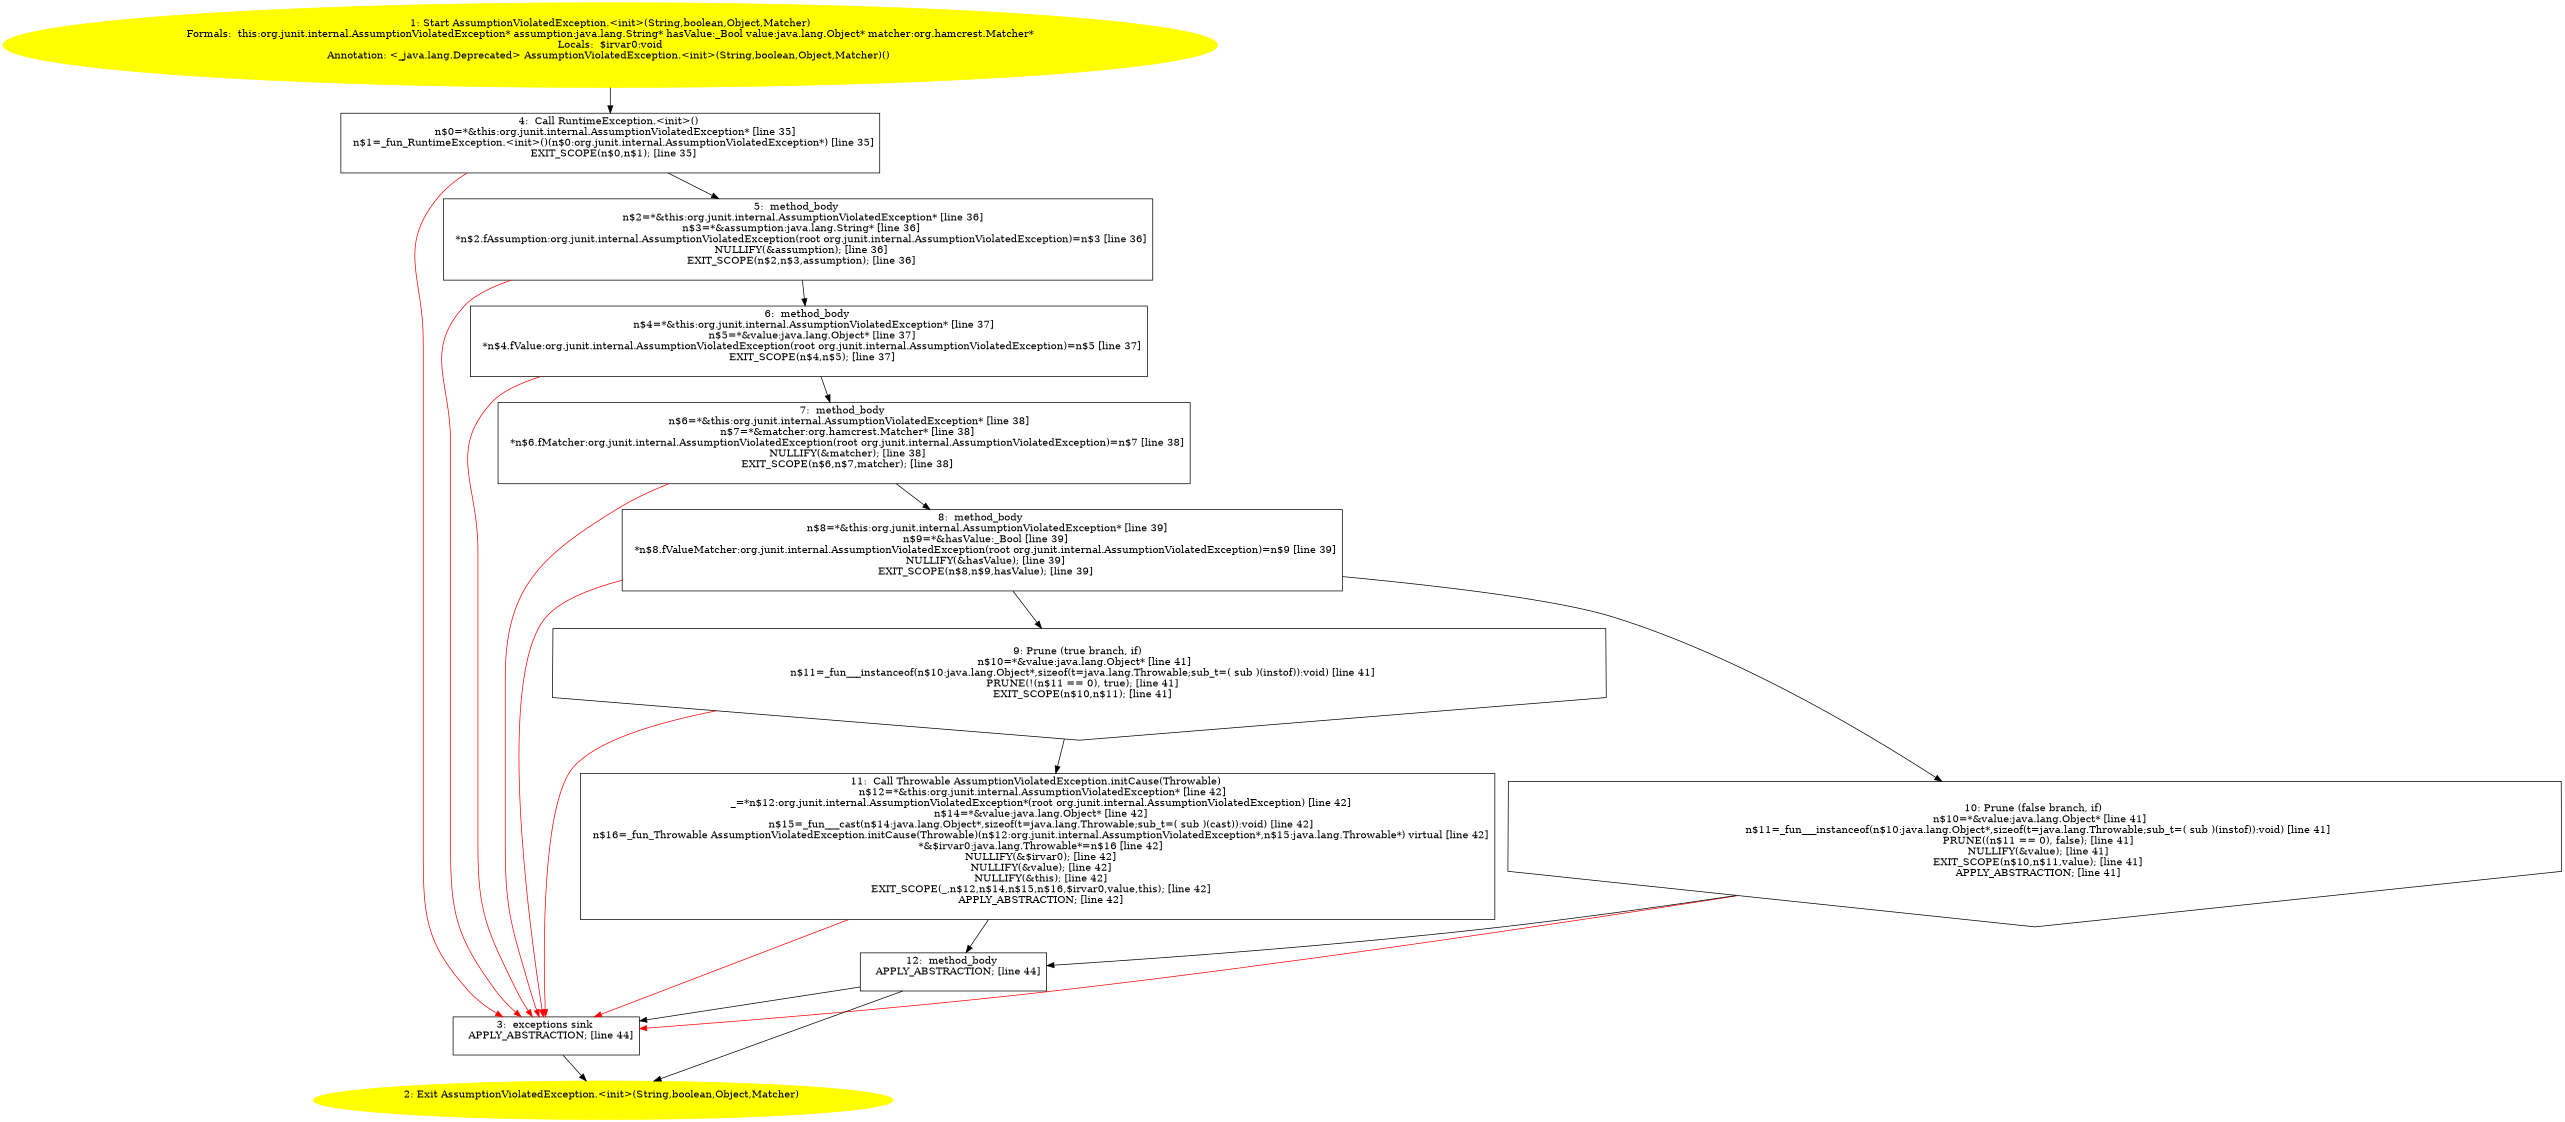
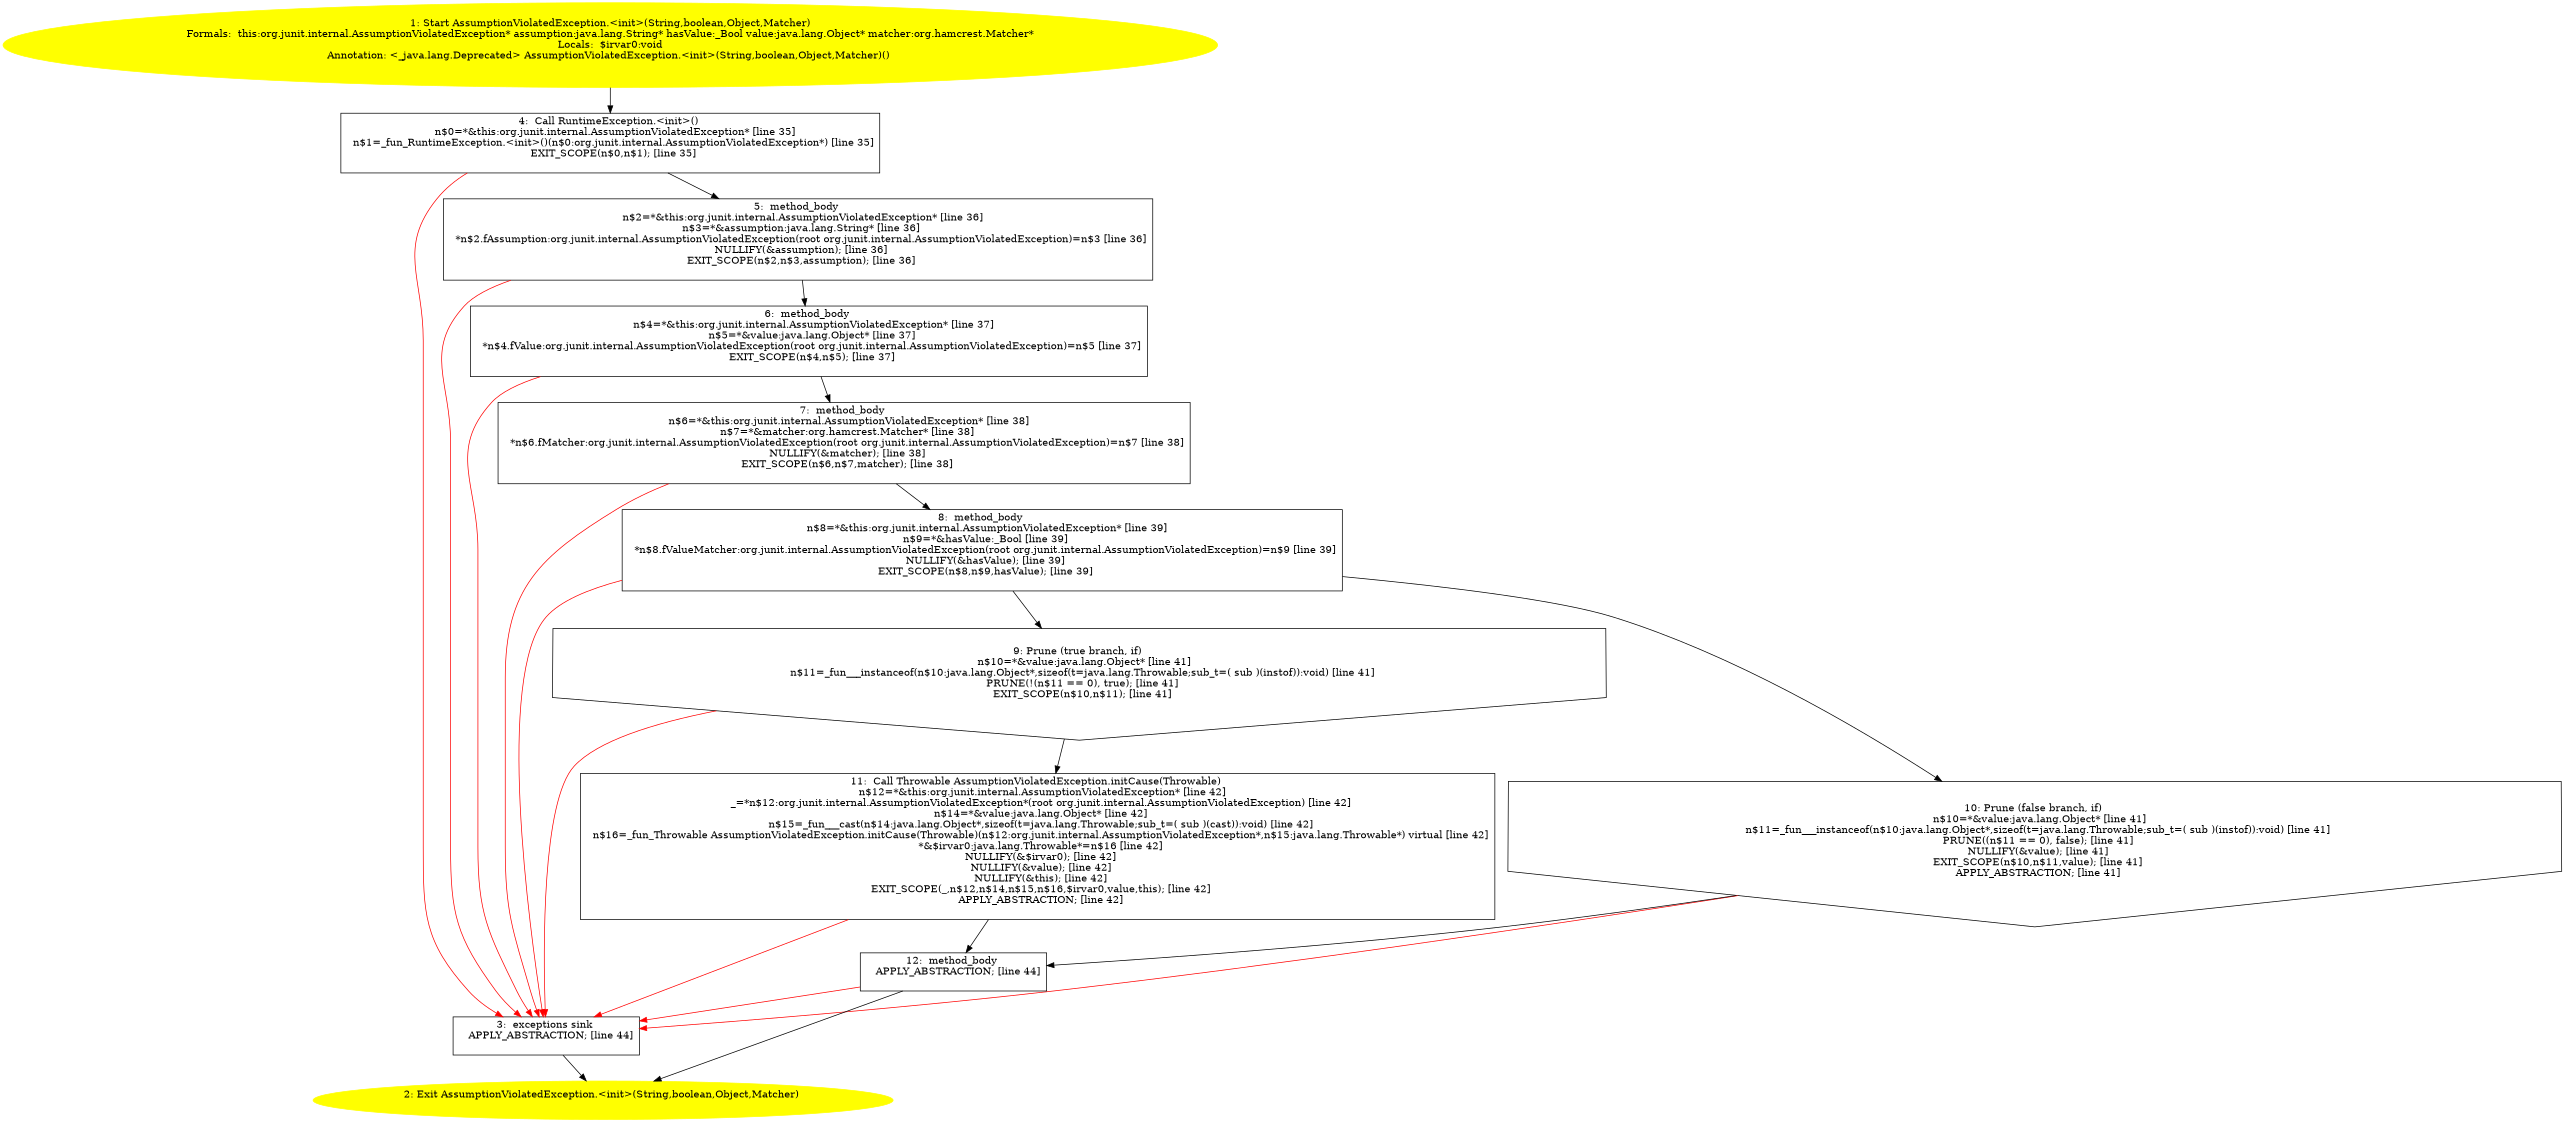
edge "12:  method_body APPLY_ABSTRACTION; [line 44]" -> "3:  exceptions sink APPLY_ABSTRACTION; [line 44]": color black -> red
